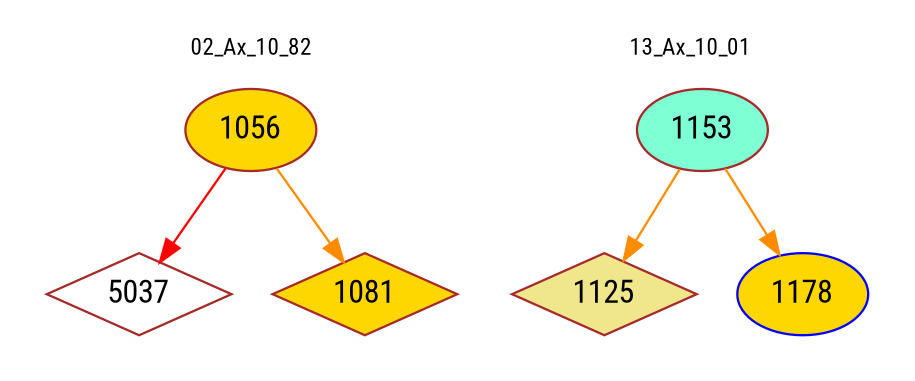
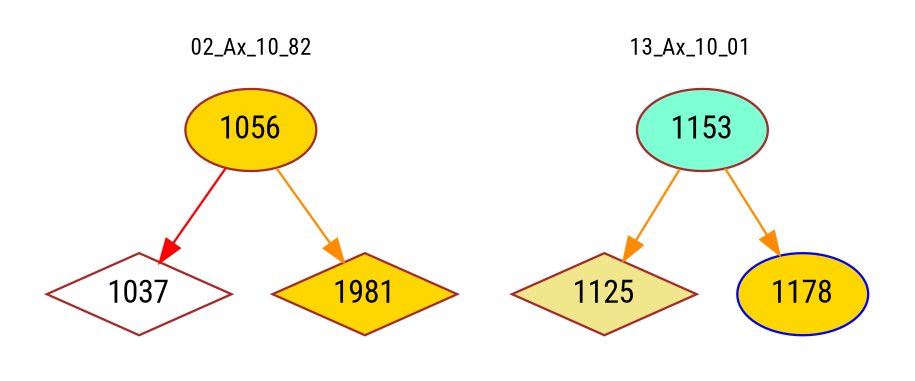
node "5037": label "5037" -> "1037"
node "1081": label "1081" -> "1981"
